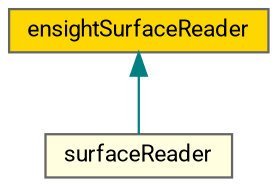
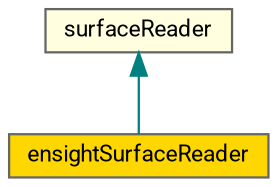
edge "surfaceReader" -> "ensightSurfaceReader": reversed
